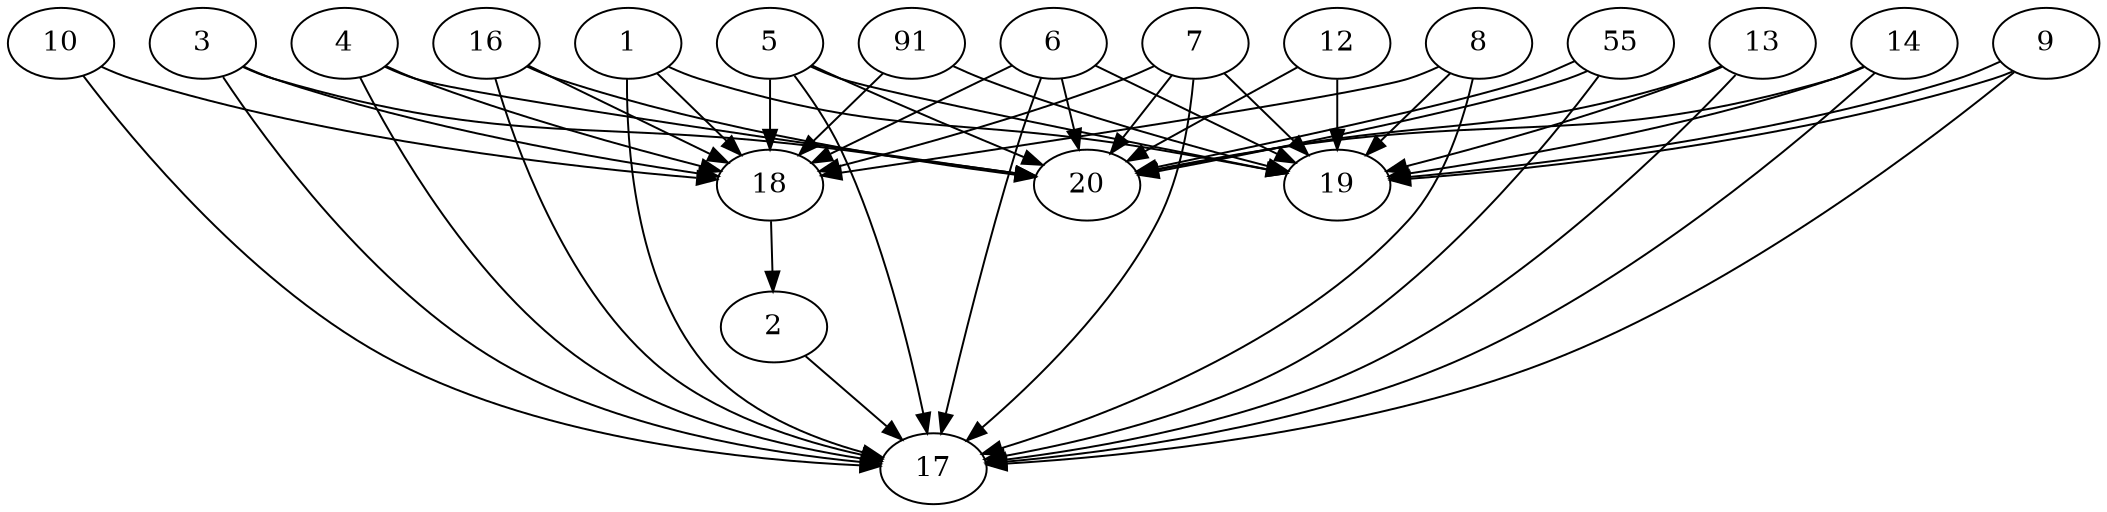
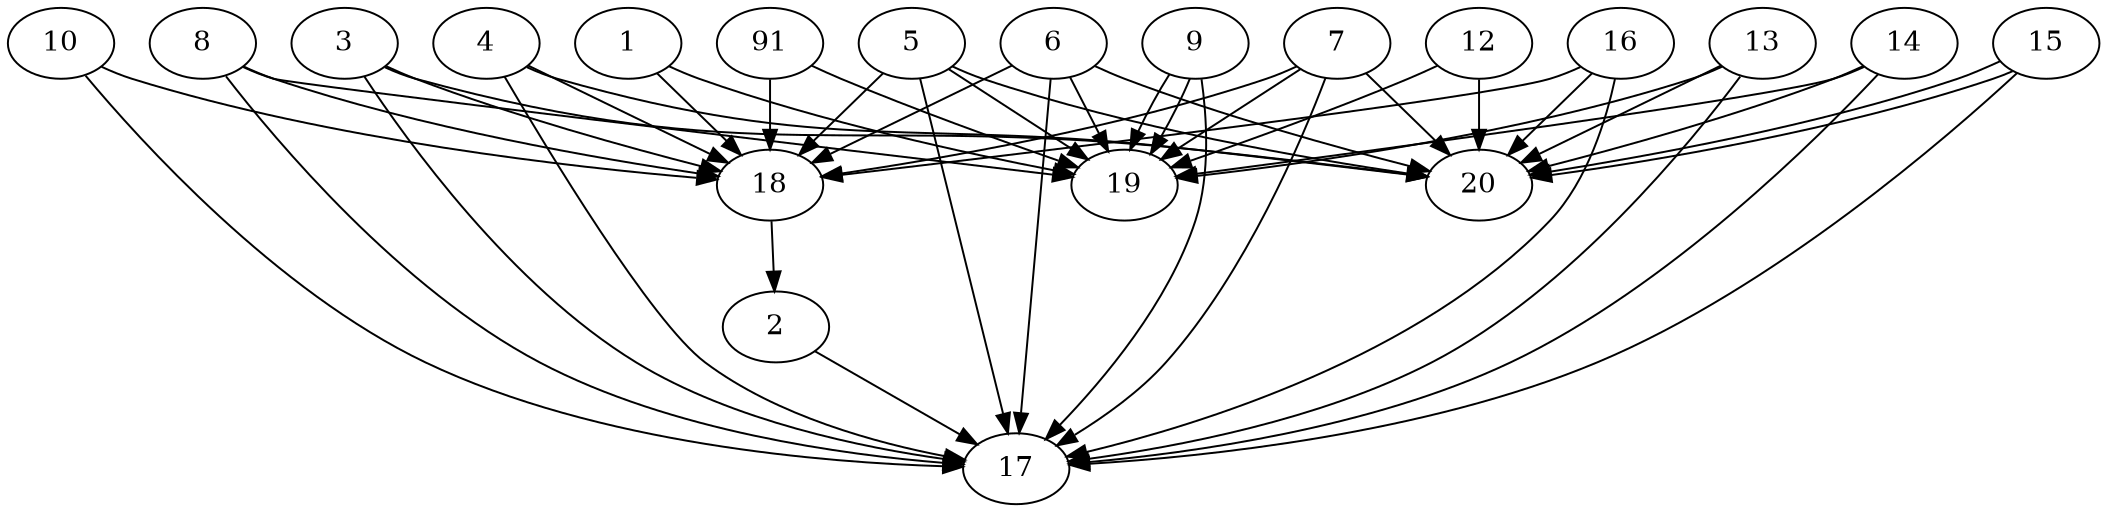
node "55": label "55" -> "15"
edge "1" -> "17": removed
